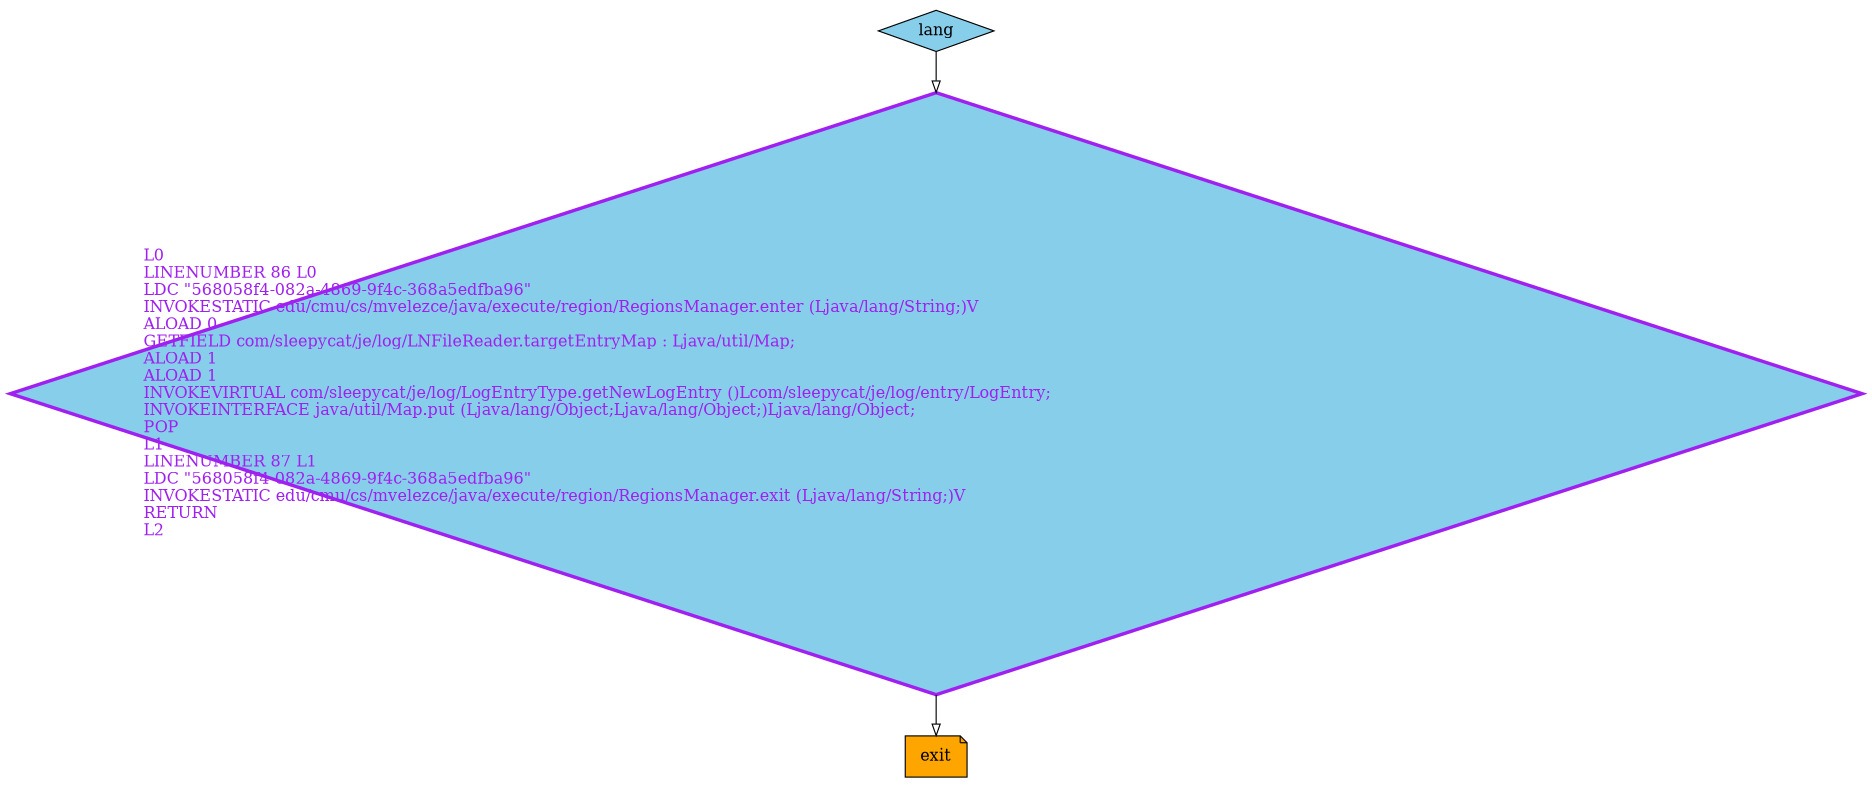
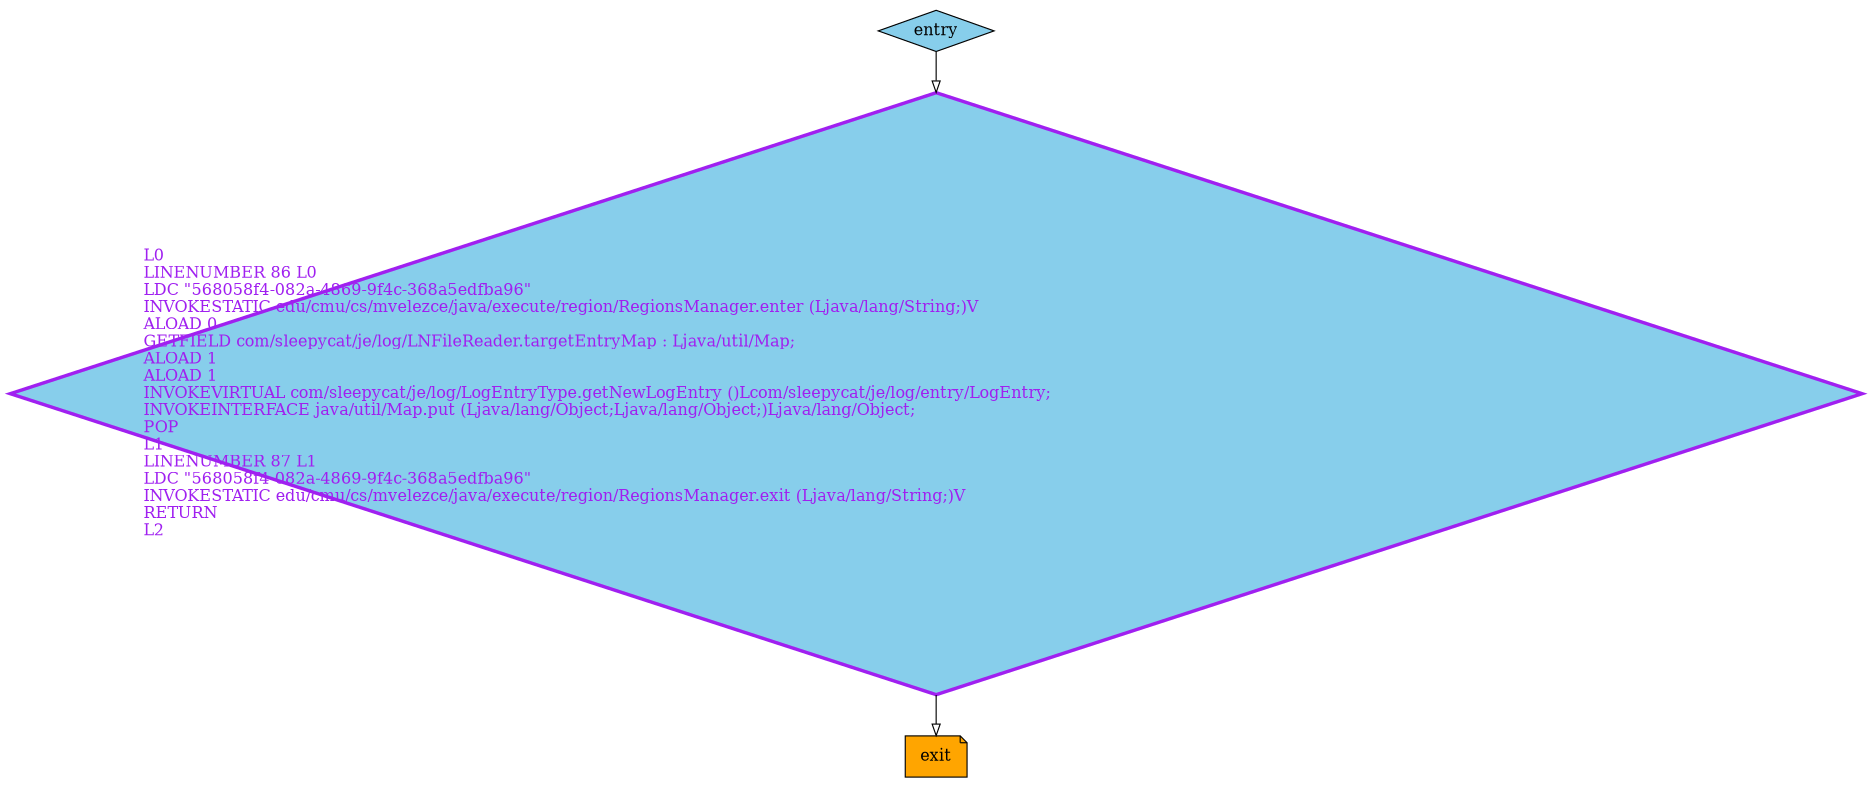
node "lang": label "lang" -> "entry"
